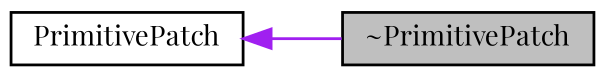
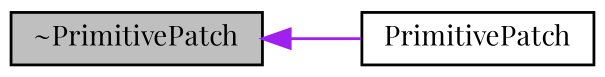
edge "~PrimitivePatch" -> "PrimitivePatch": reversed
